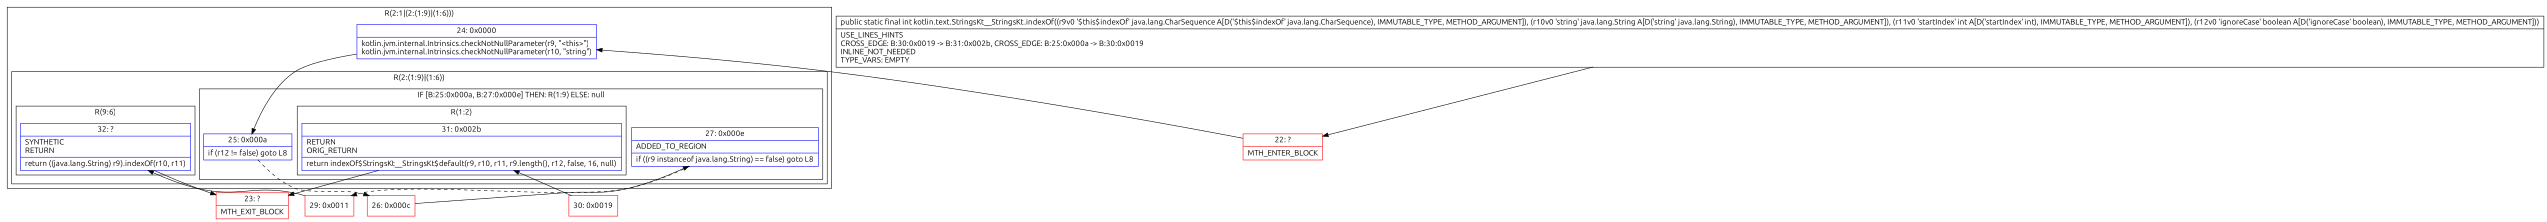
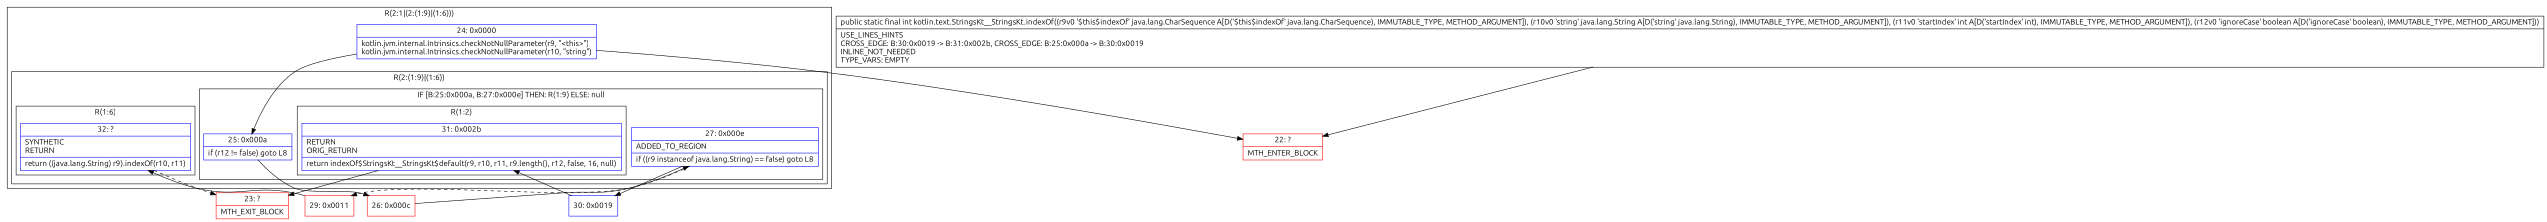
edge "22: ?" -> "24: 0x0000": reversed
cluster "R(9:6)": label "R(9:6)" -> "R(1:6)"
edge "27: 0x000e" -> "30: 0x0019": added
edge "32: ?" -> "23: ?": style solid -> dashed
edge "25: 0x000a" -> "26: 0x000c": style dashed -> solid
node "30: 0x0019": color red -> blue
